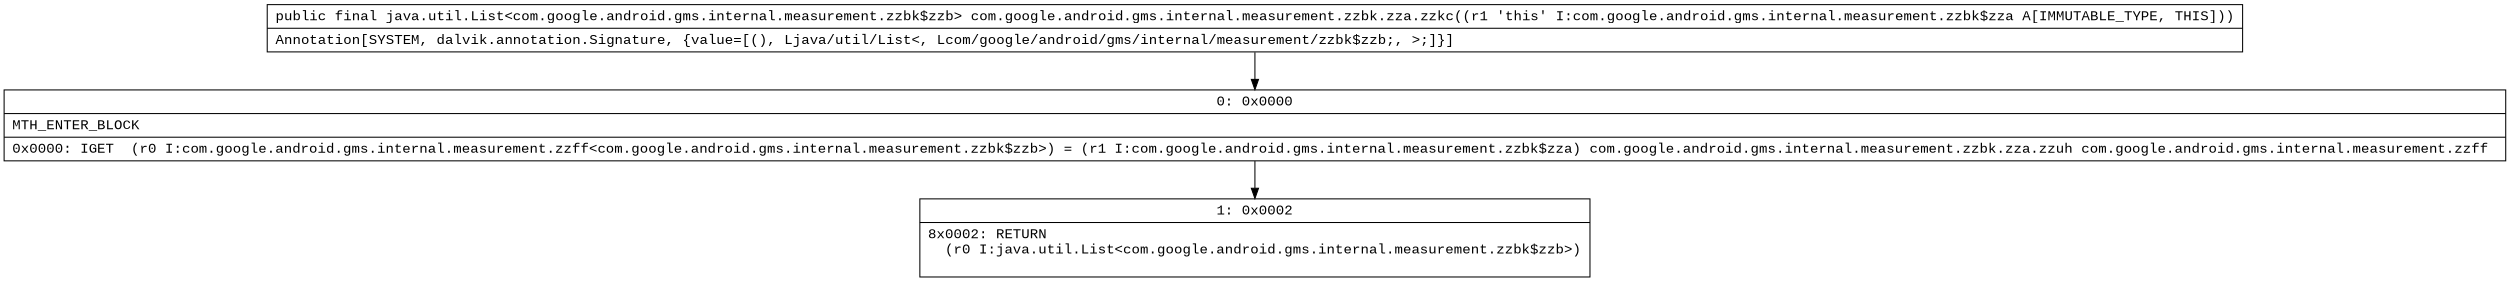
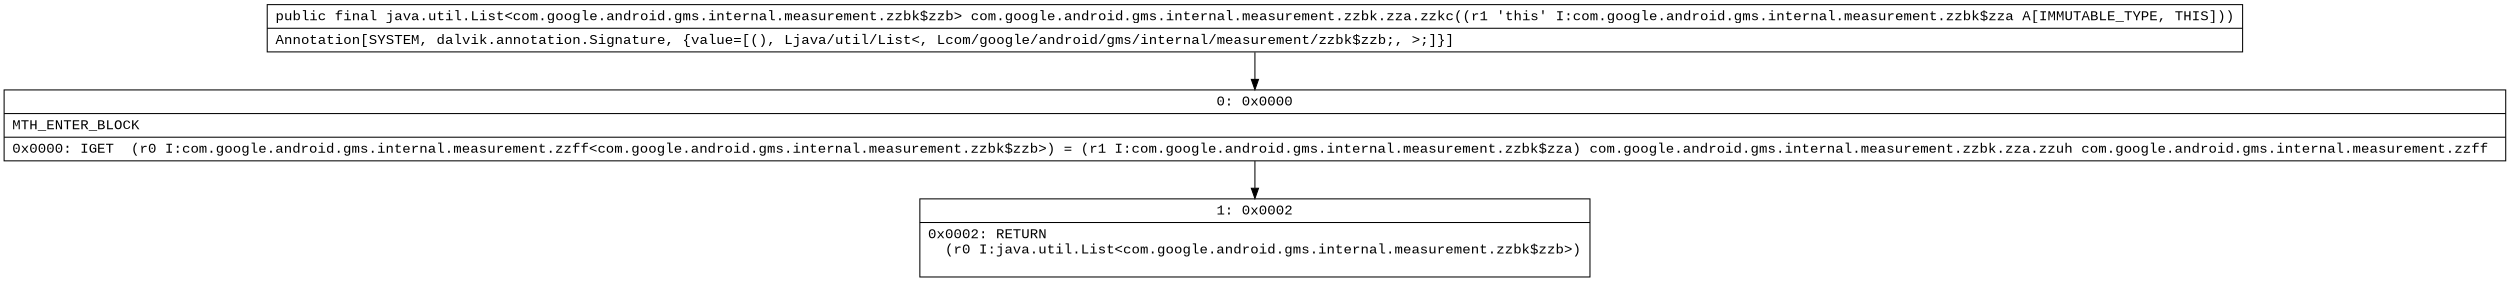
node "1: 0x0002": text "8x0002: RETURN" -> "0x0002: RETURN"
